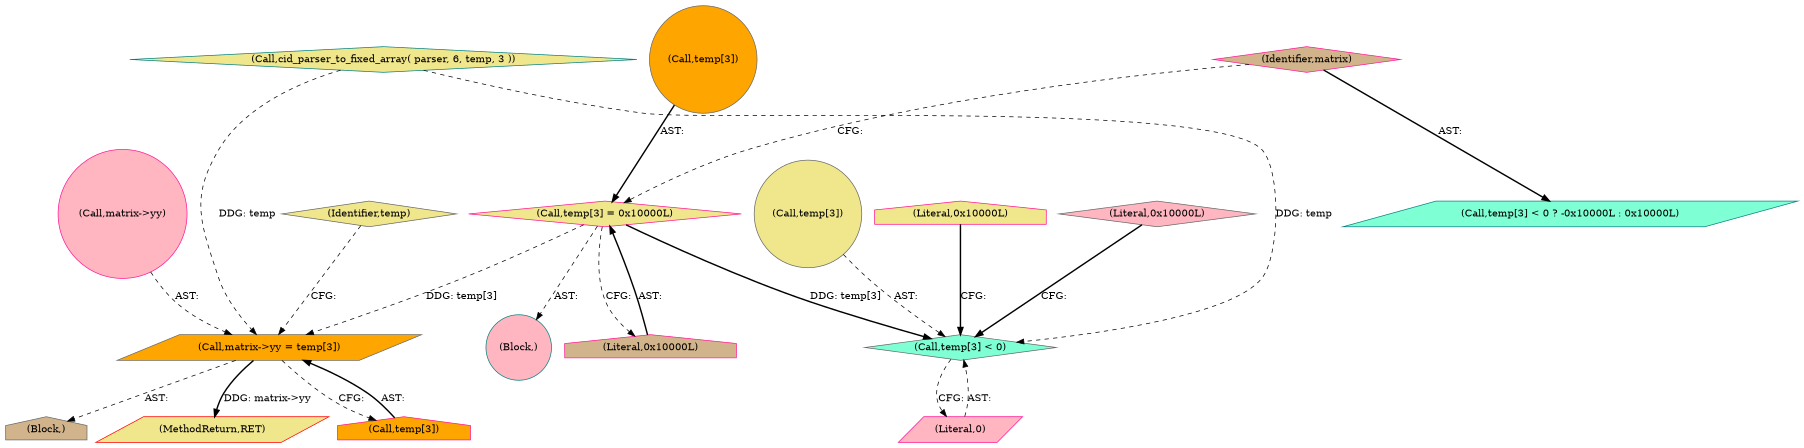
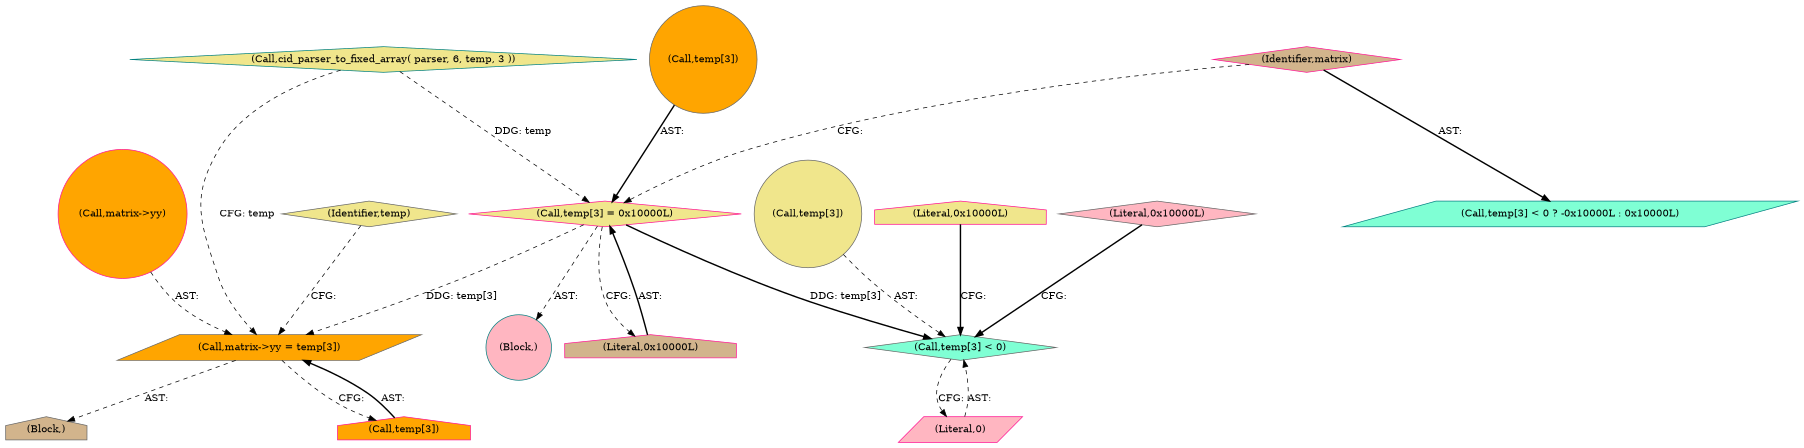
edge "(Call,cid_parser_to_fixed_array( parser, 6, temp, 3 ))" -> "(Call,temp[3] < 0)": now "(Call,cid_parser_to_fixed_array( parser, 6, temp, 3 ))" -> "(Call,temp[3] = 0x10000L)"
node "(Call,matrix->yy)": fillcolor lightpink -> orange
edge "(Call,cid_parser_to_fixed_array( parser, 6, temp, 3 ))" -> "(Call,matrix->yy = temp[3])": label "DDG: temp" -> "CFG: temp"
node "(MethodReturn,RET)": removed
